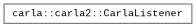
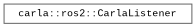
node "carla::carla2::CarlaListener": label "carla::carla2::CarlaListener" -> "carla::ros2::CarlaListener"
